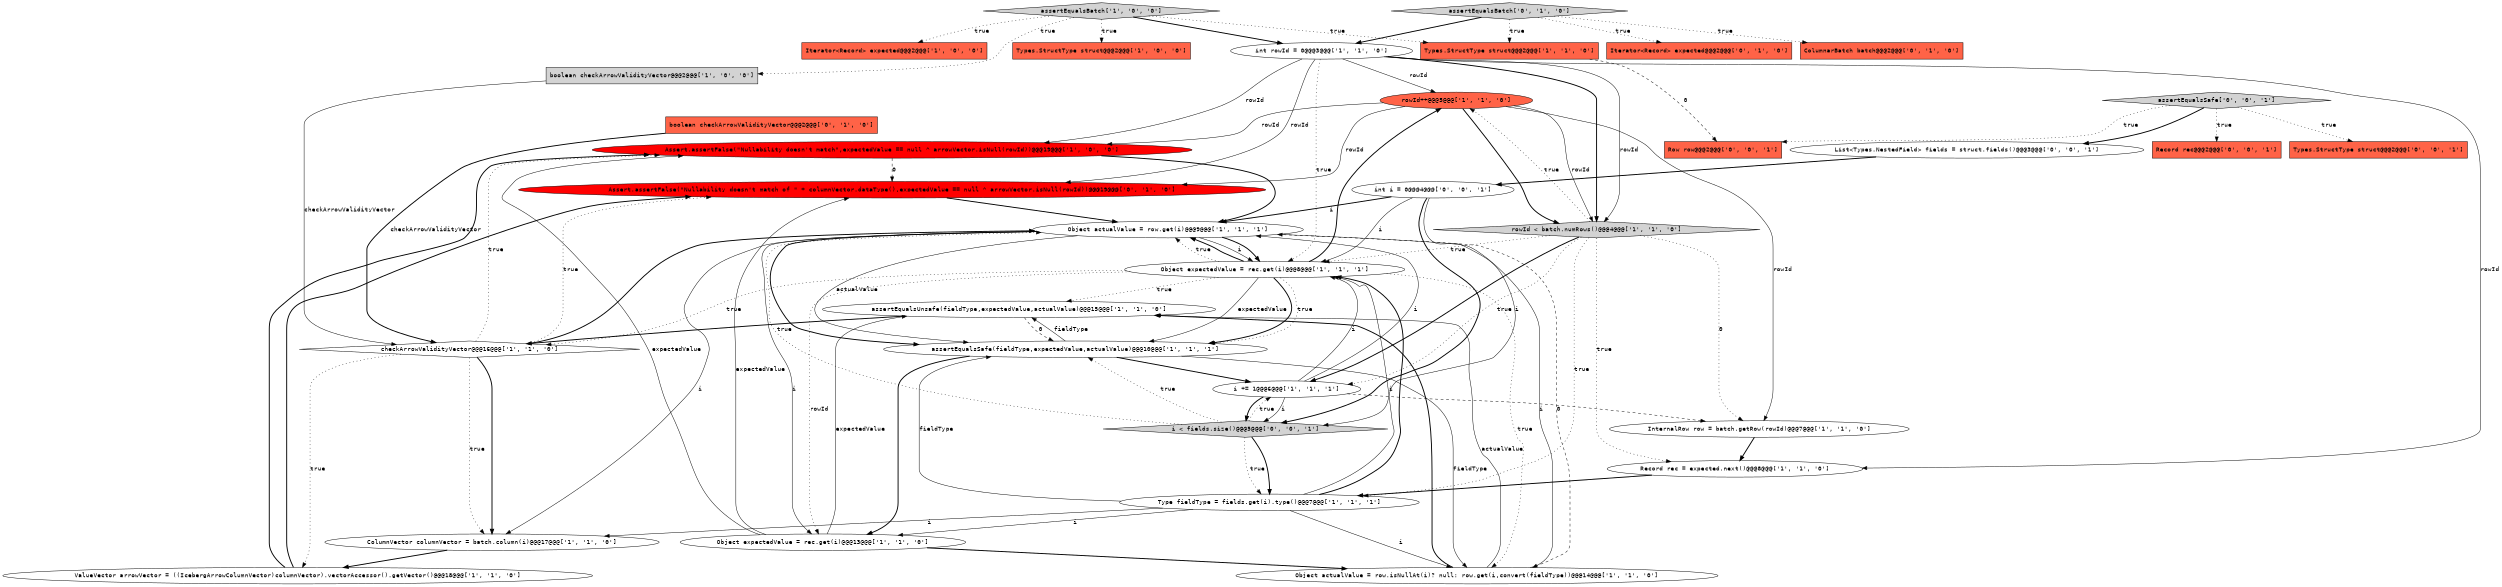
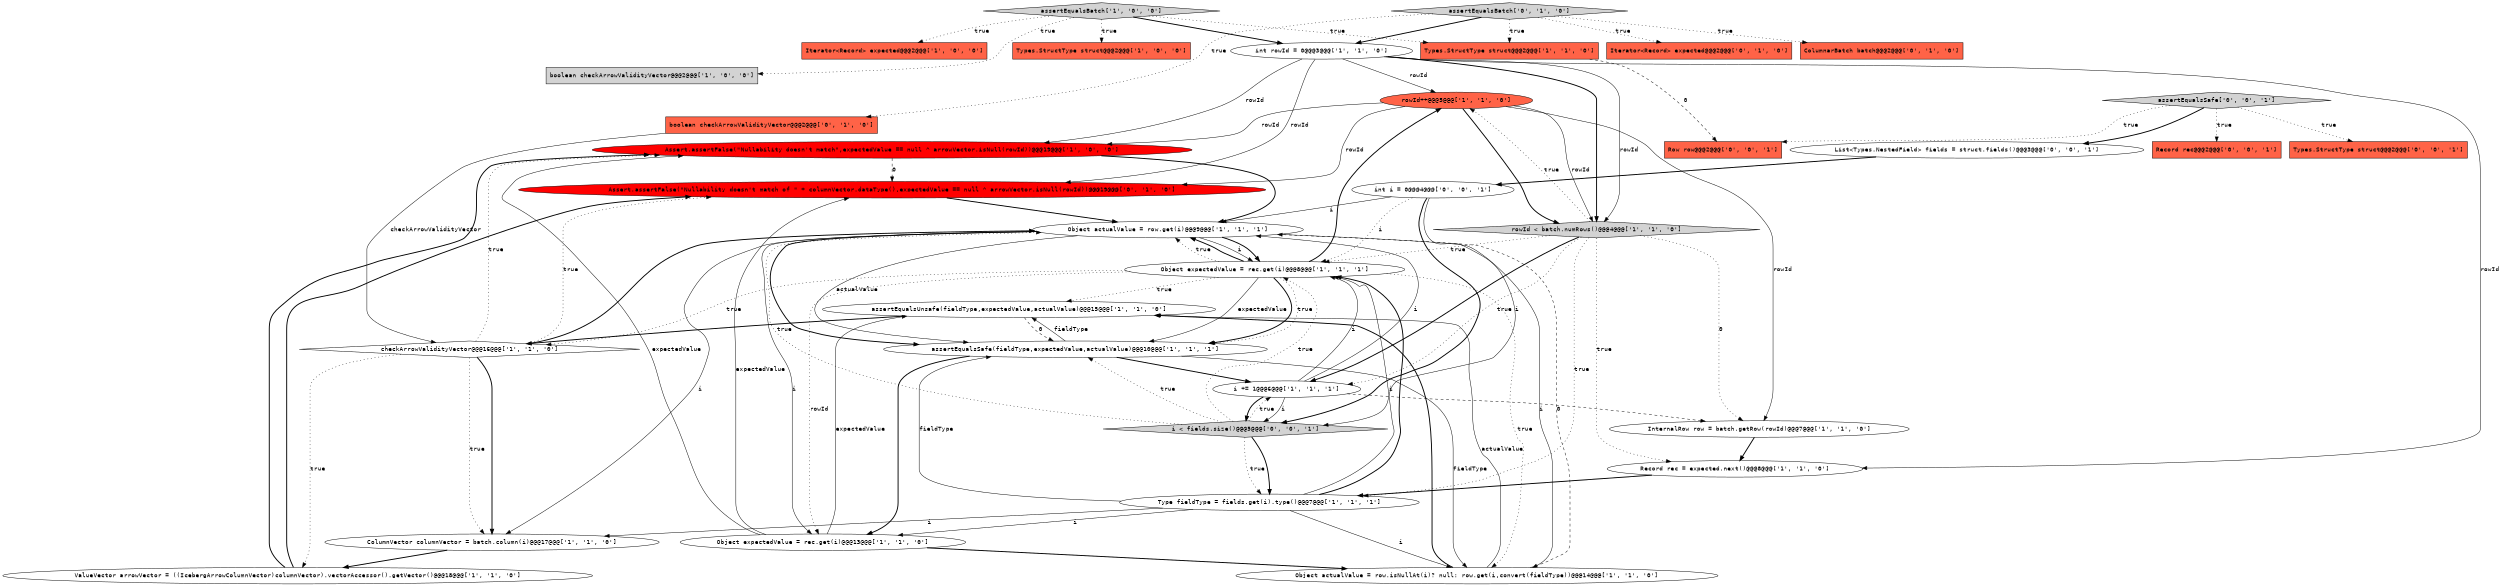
edge "assertEqualsBatch['0', '1', '0']" -> "boolean checkArrowValidityVector@@@2@@@['0', '1', '0']": added, label "true"
edge "boolean checkArrowValidityVector@@@2@@@['1', '0', '0']" -> "checkArrowValidityVector@@@16@@@['1', '1', '0']": removed, label "checkArrowValidityVector"
edge "int rowId = 0@@@3@@@['1', '1', '0']" -> "Object expectedValue = rec.get(i)@@@8@@@['1', '1', '1']": now "i < fields.size()@@@5@@@['0', '0', '1']" -> "Object expectedValue = rec.get(i)@@@8@@@['1', '1', '1']"
edge "boolean checkArrowValidityVector@@@2@@@['0', '1', '0']" -> "checkArrowValidityVector@@@16@@@['1', '1', '0']": style bold -> solid
edge "int i = 0@@@4@@@['0', '0', '1']" -> "Object actualValue = row.get(i)@@@9@@@['1', '1', '1']": style bold -> solid
edge "int i = 0@@@4@@@['0', '0', '1']" -> "Object expectedValue = rec.get(i)@@@8@@@['1', '1', '1']": style solid -> dotted
